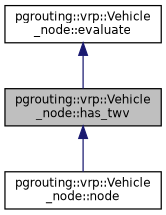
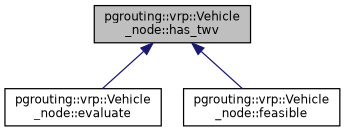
edge "pgrouting::vrp::Vehicle _node::has_twv" -> "pgrouting::vrp::Vehicle _node::evaluate": reversed
node "pgrouting::vrp::Vehicle _node::node": label "pgrouting::vrp::Vehicle _node::node" -> "pgrouting::vrp::Vehicle _node::feasible"
